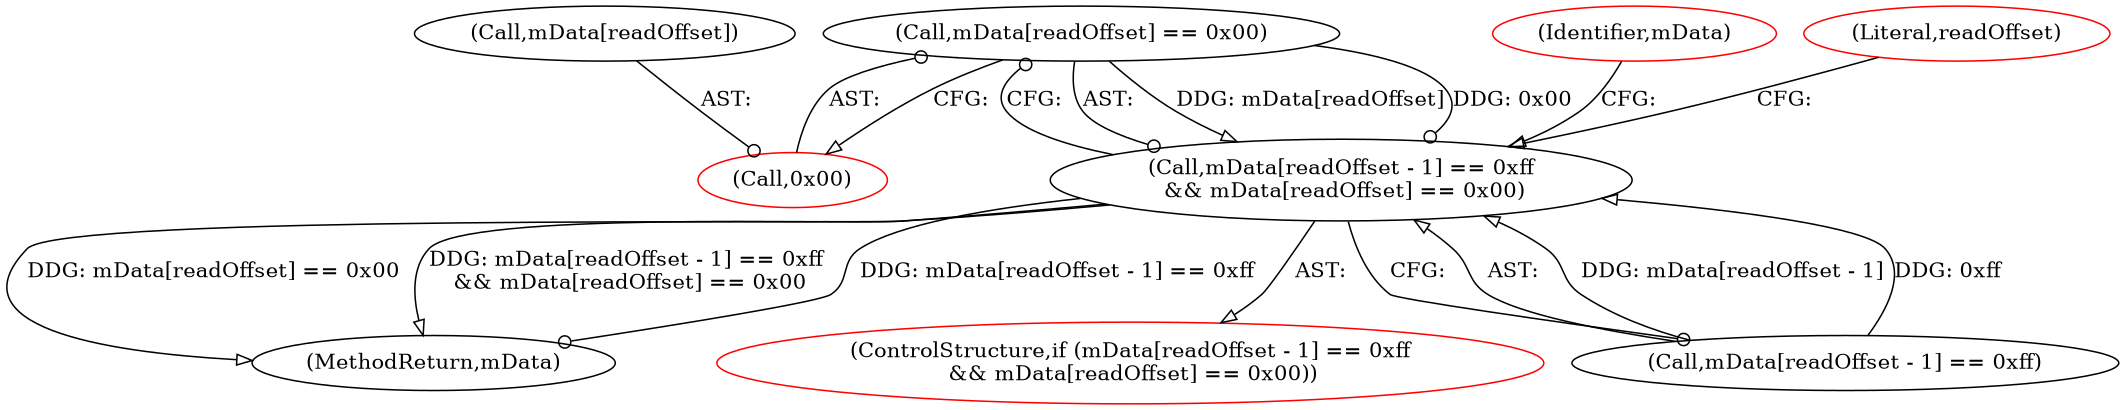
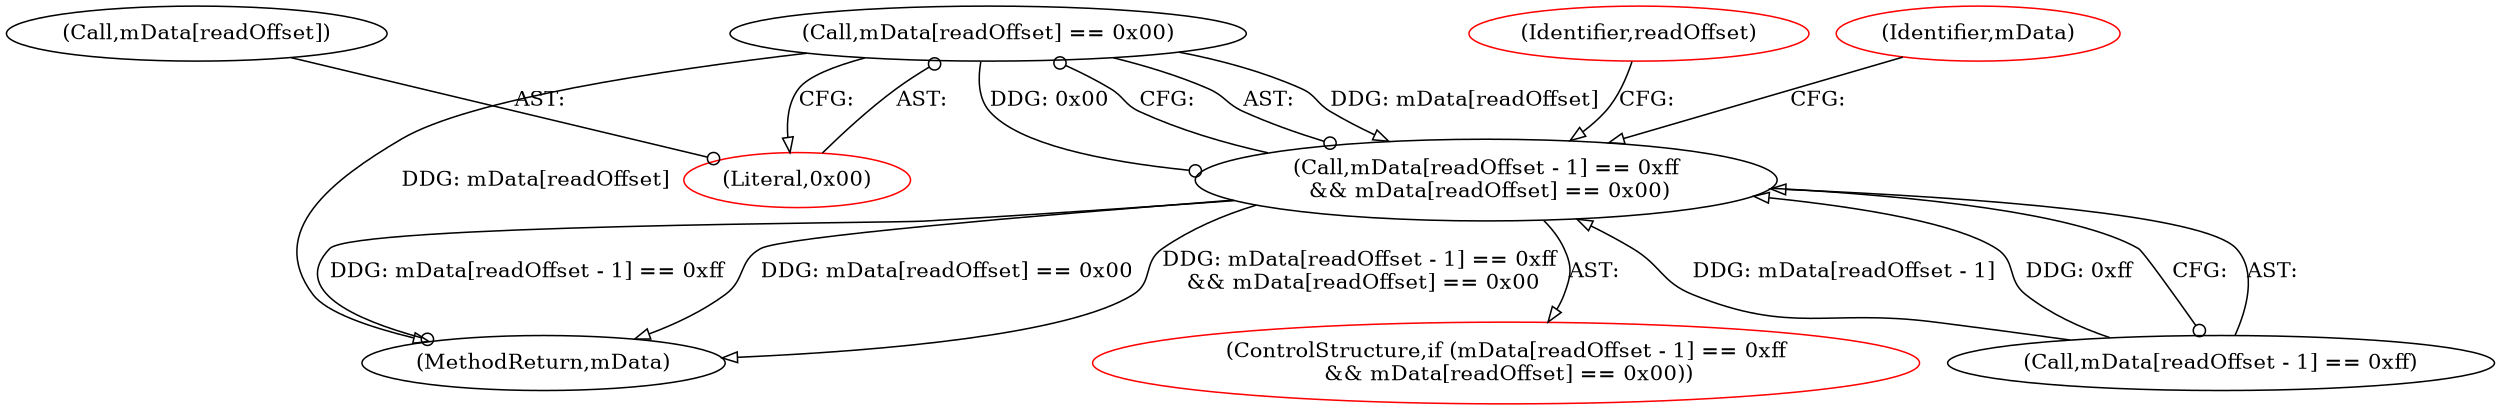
node "(Literal,readOffset)": label "(Literal,readOffset)" -> "(Identifier,readOffset)"
edge "(Call,mData[readOffset] == 0x00)" -> "(MethodReturn,mData)": added, label "DDG: mData[readOffset]"
node "(Call,0x00)": label "(Call,0x00)" -> "(Literal,0x00)"
